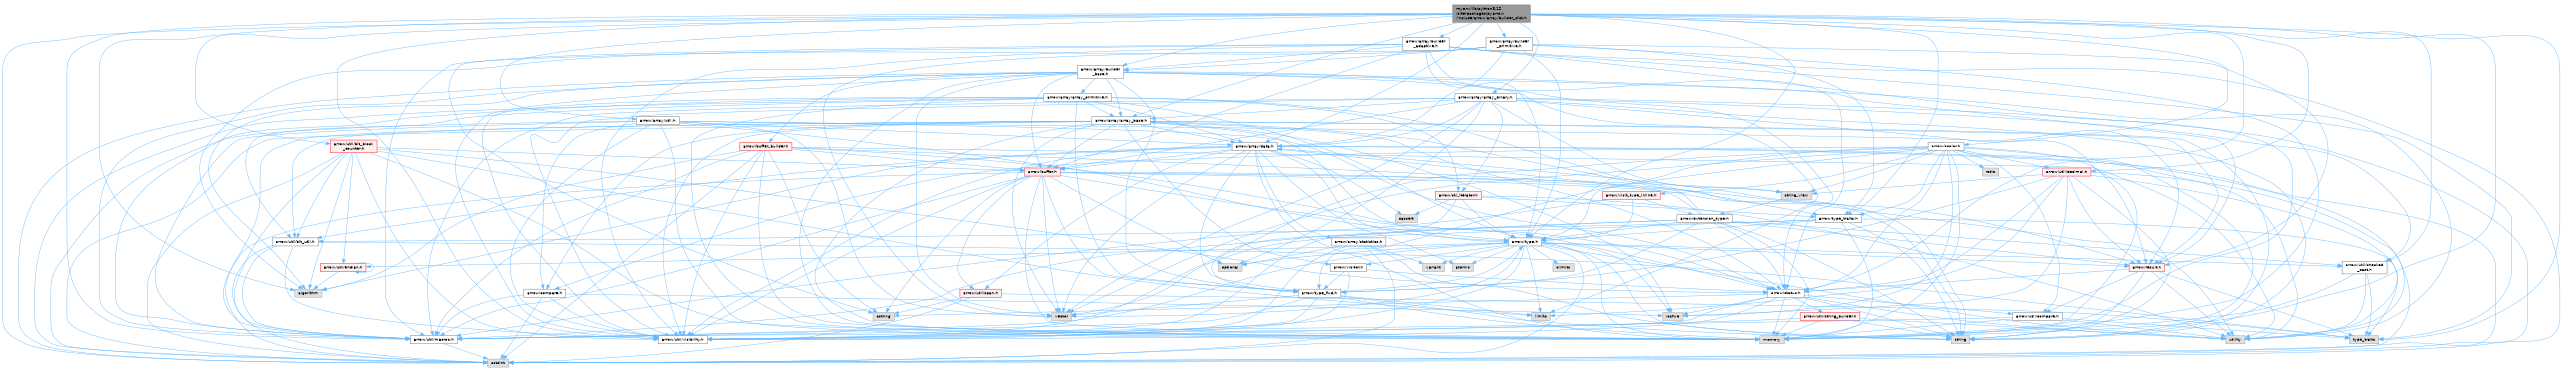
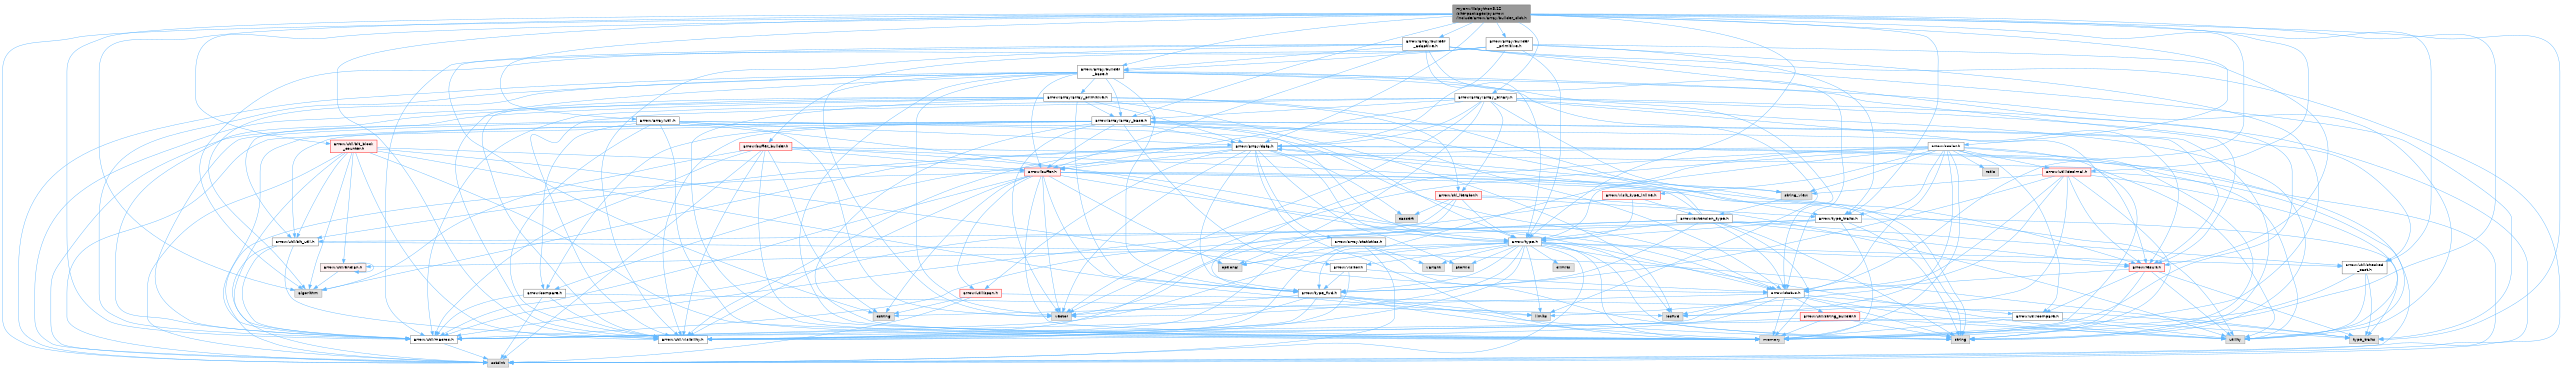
edge "arrow/stl_iterator.h" -> "arrow/util/macros.h": added
node "arrow/util/endian.h": color red -> grey40
edge "arrow/type_fwd.h" -> "arrow/type.h": reversed
